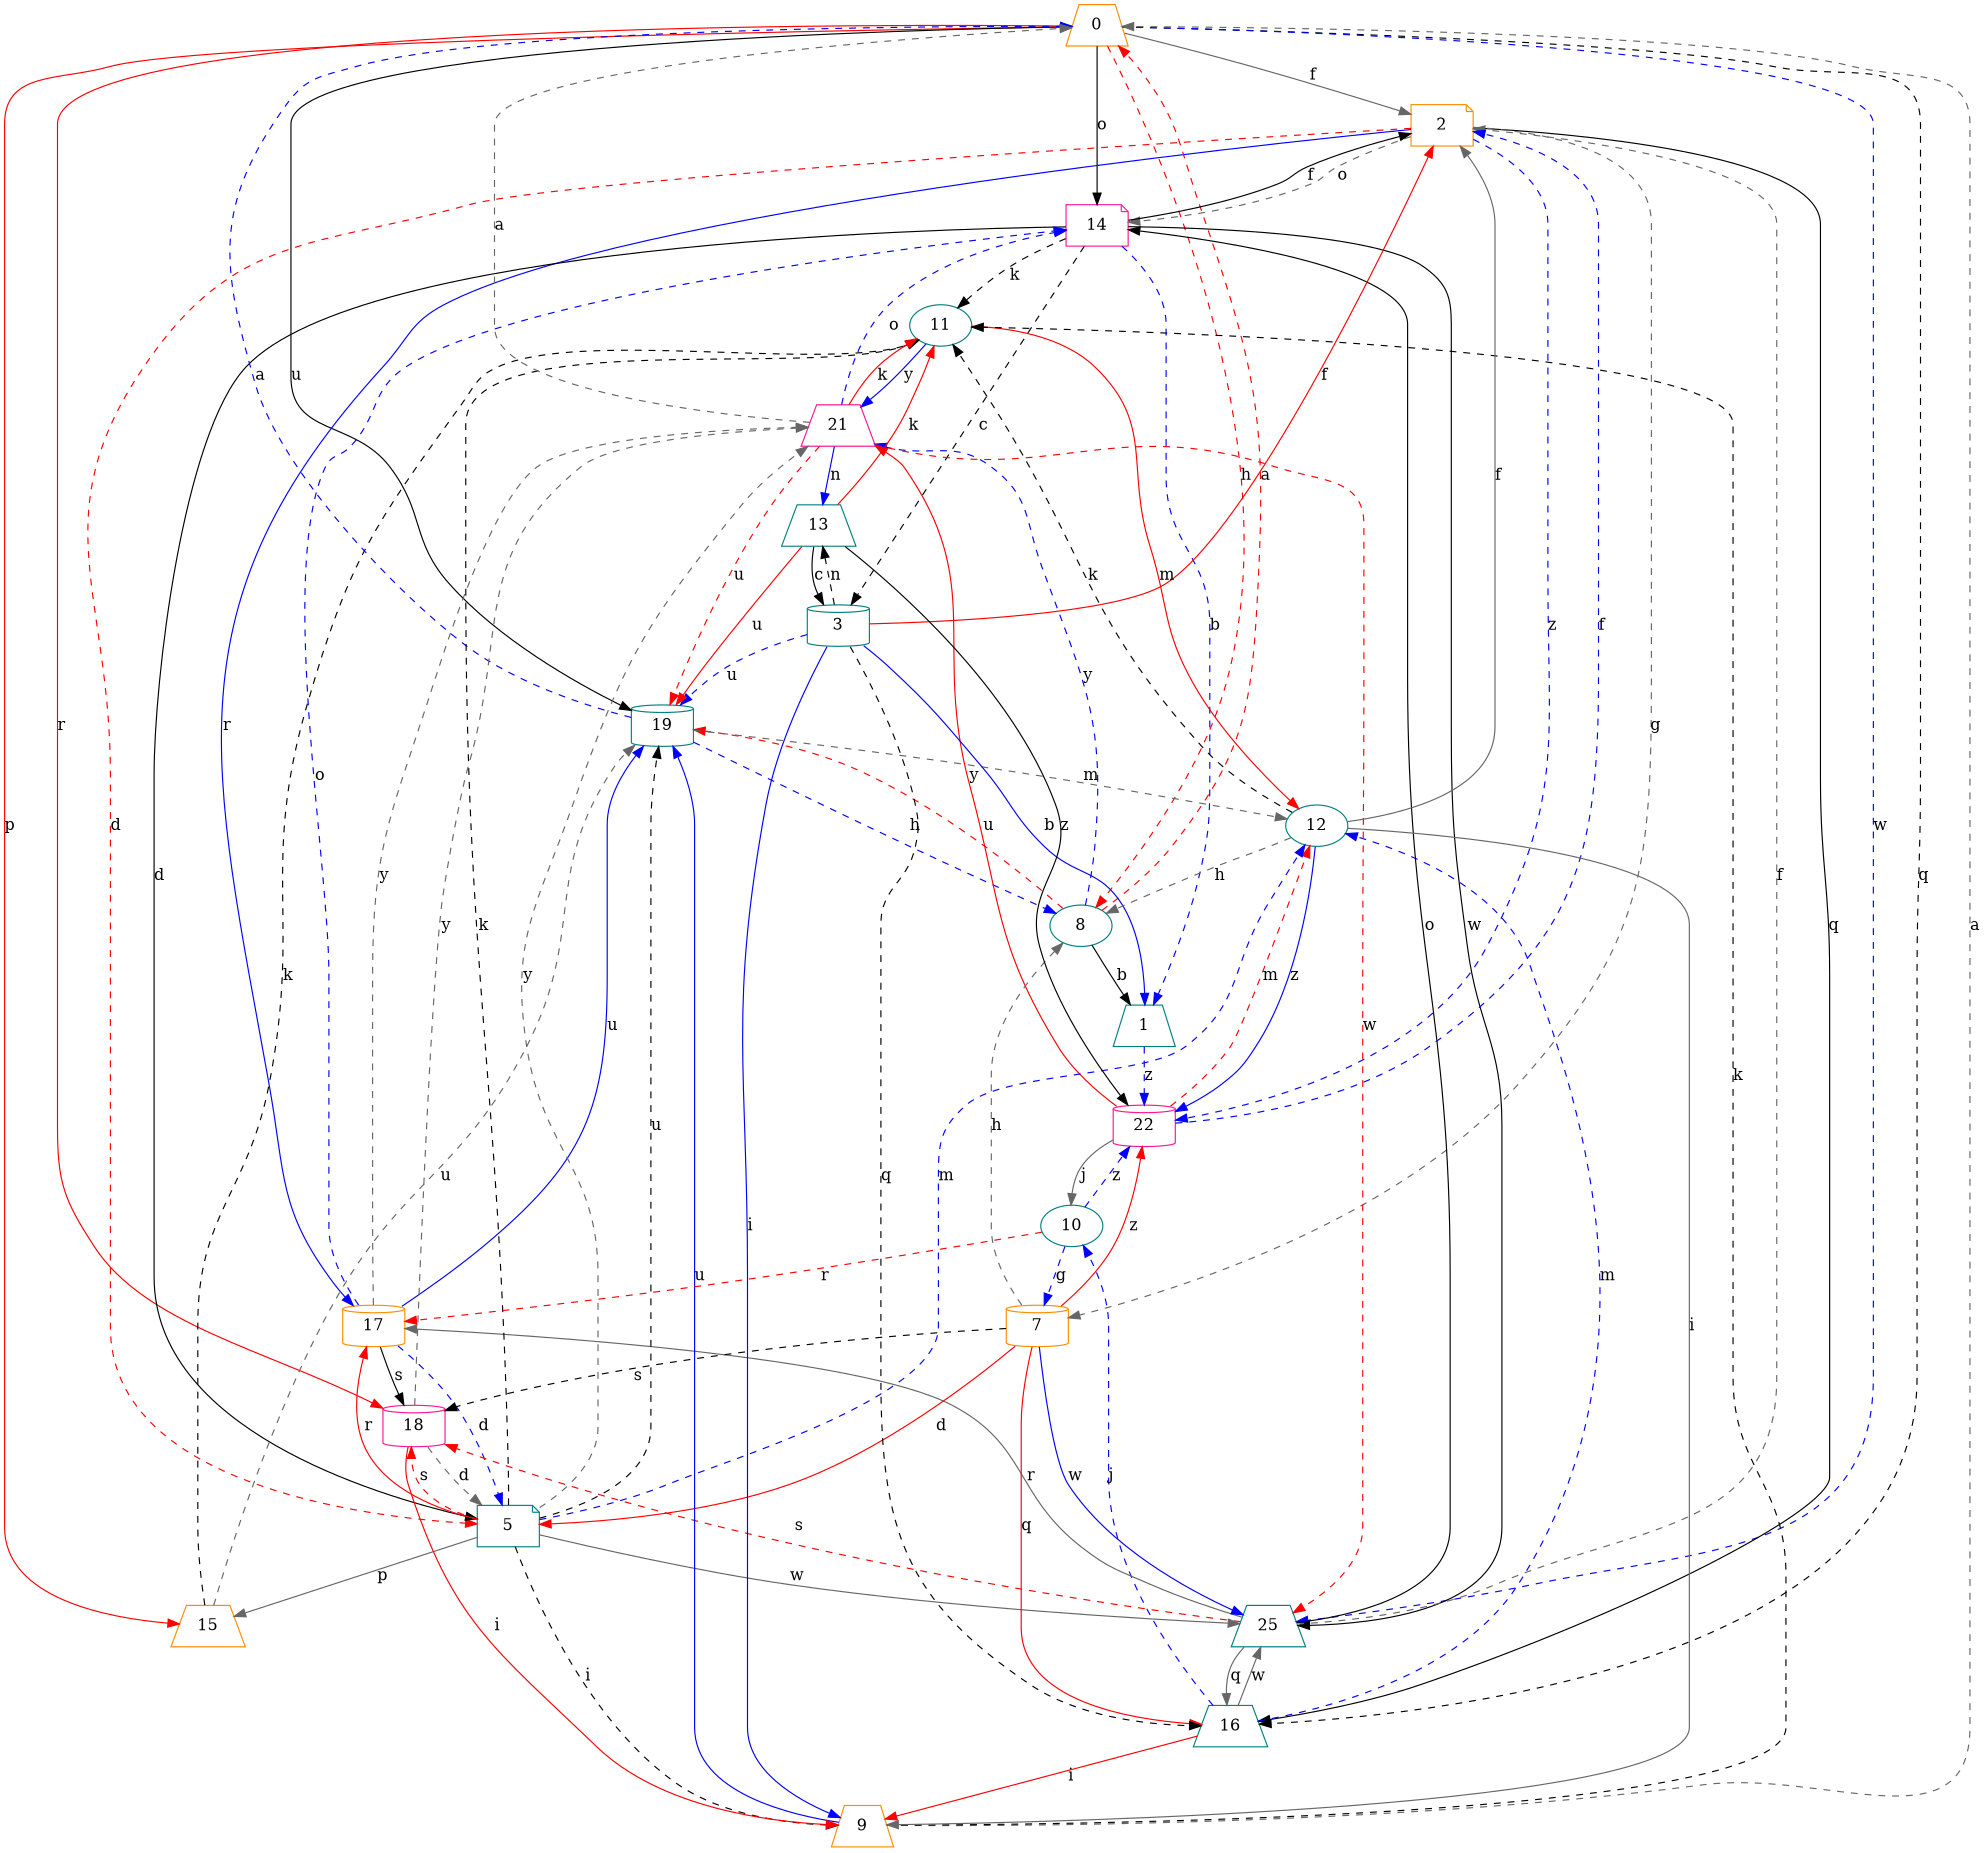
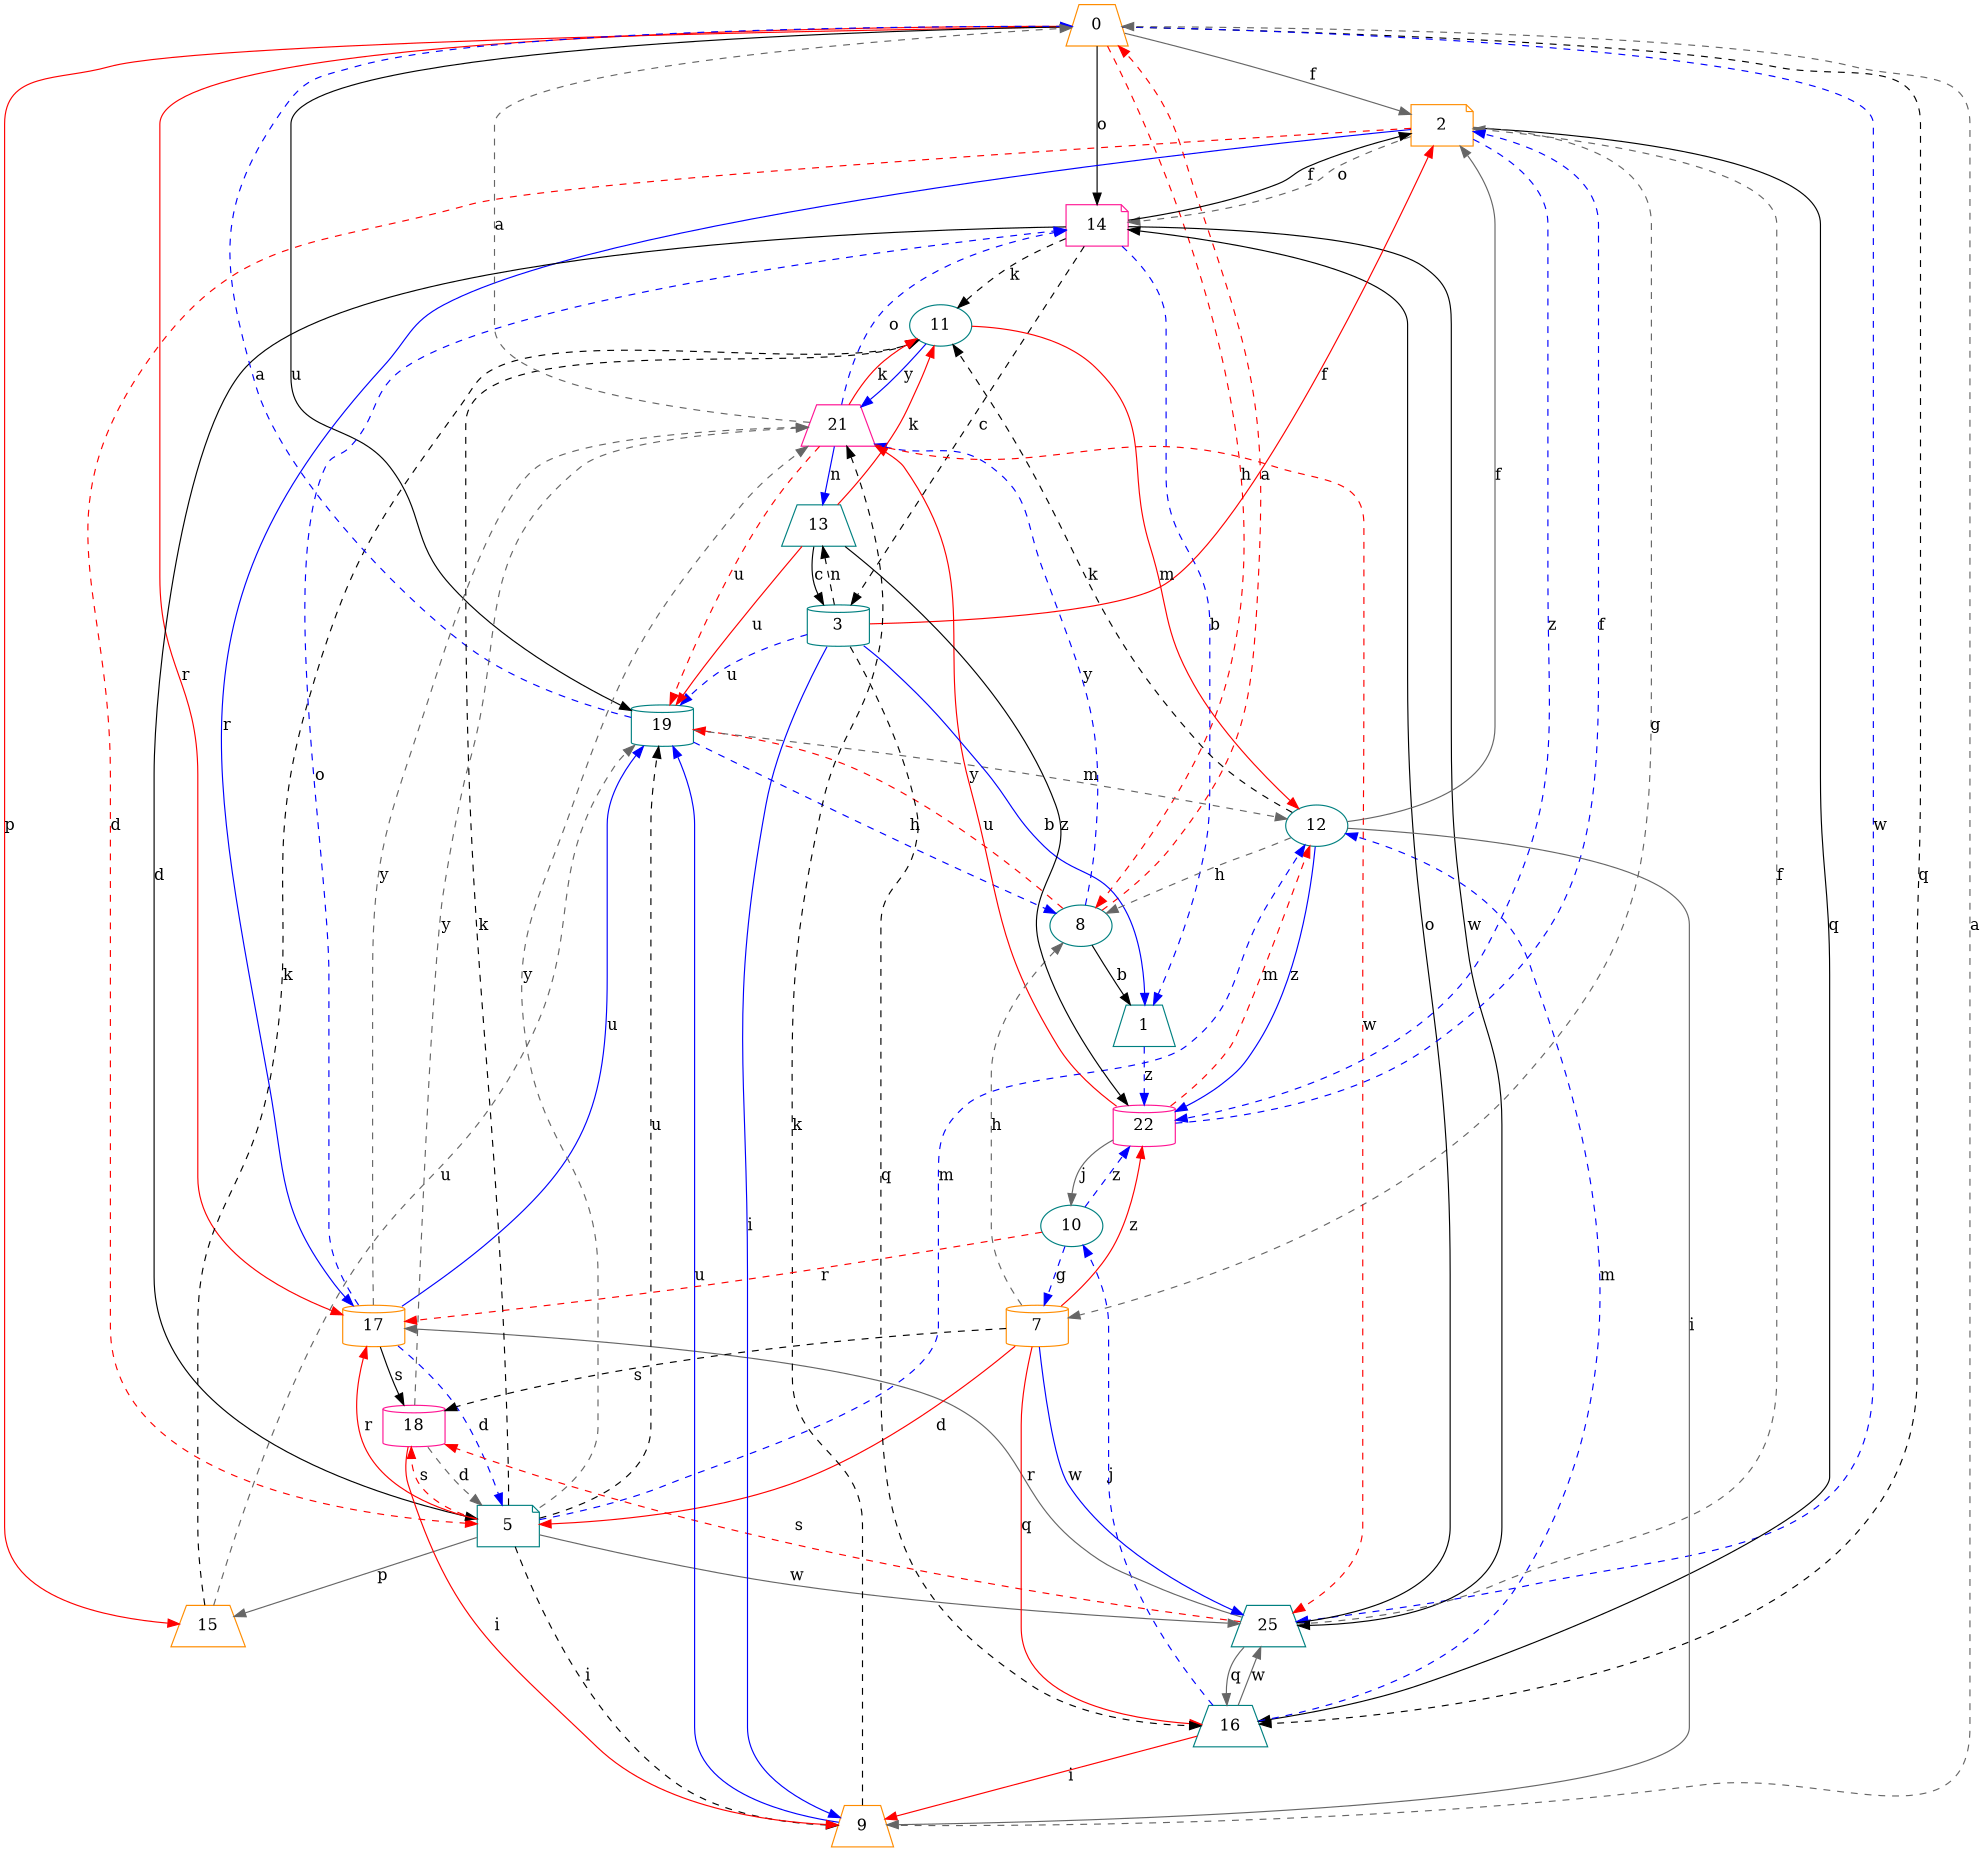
edge "0" -> "18": now "0" -> "17"
edge "9" -> "11": now "9" -> "21"
